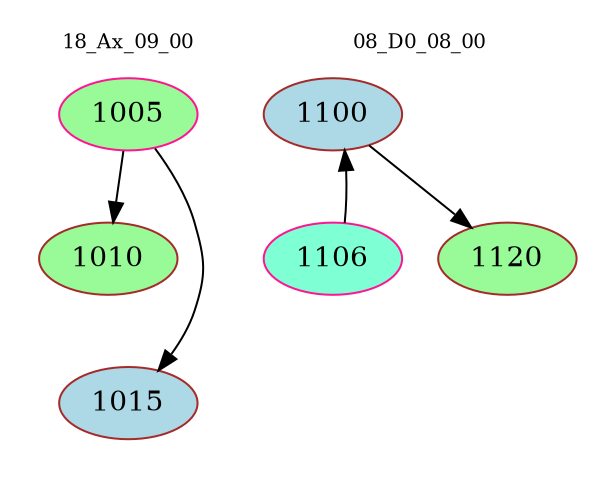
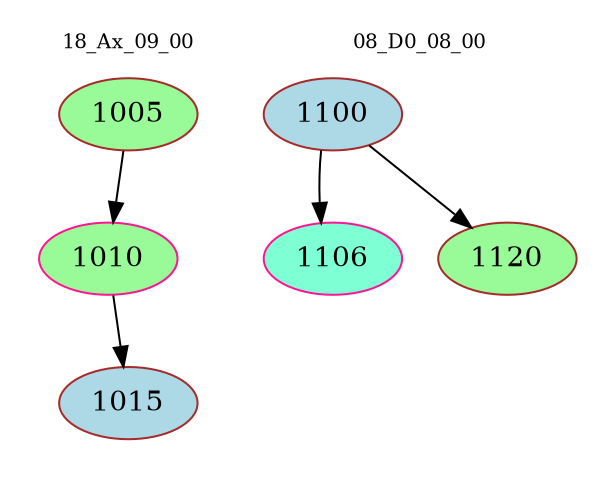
node "1005": color deeppink -> brown
edge "1106" -> "1100": reversed
edge "1005" -> "1015": now "1010" -> "1015"
node "1010": color brown -> deeppink
